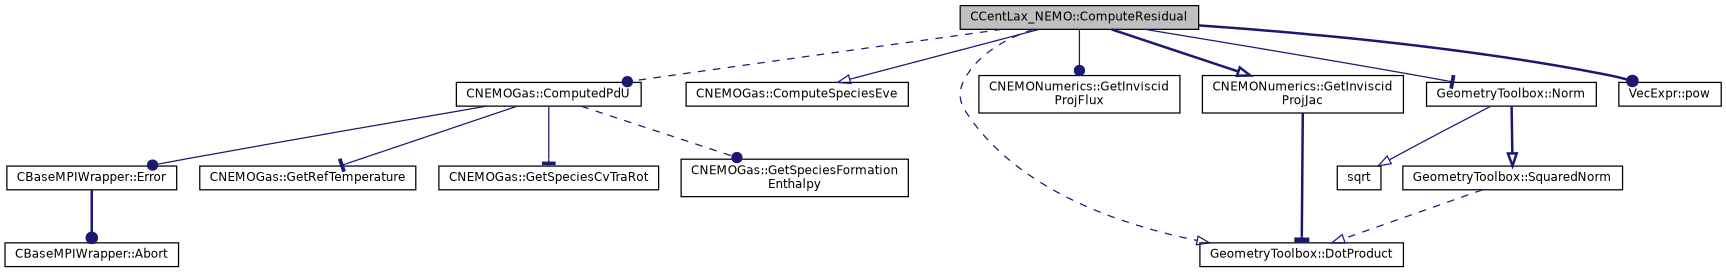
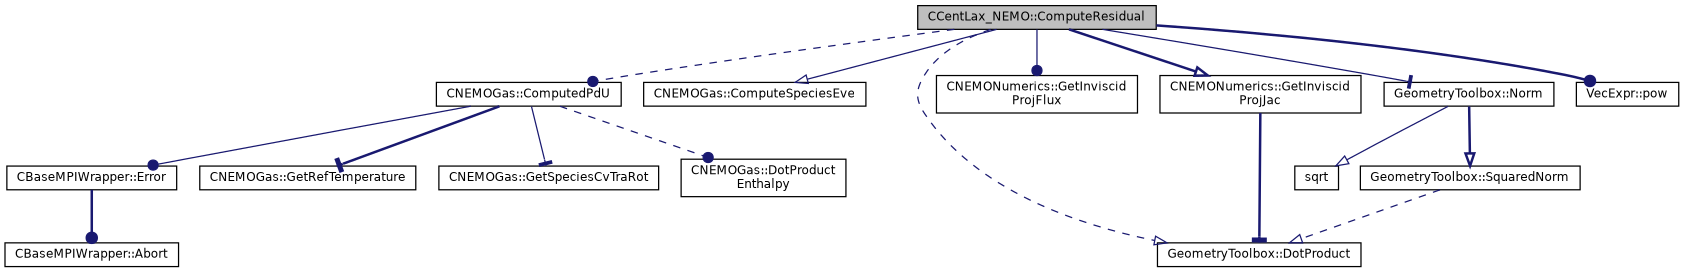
edge "CNEMOGas::ComputedPdU" -> "CNEMOGas::GetRefTemperature": style solid -> bold
node "CNEMOGas::GetSpeciesFormation Enthalpy": label "CNEMOGas::GetSpeciesFormation Enthalpy" -> "CNEMOGas::DotProduct Enthalpy"
